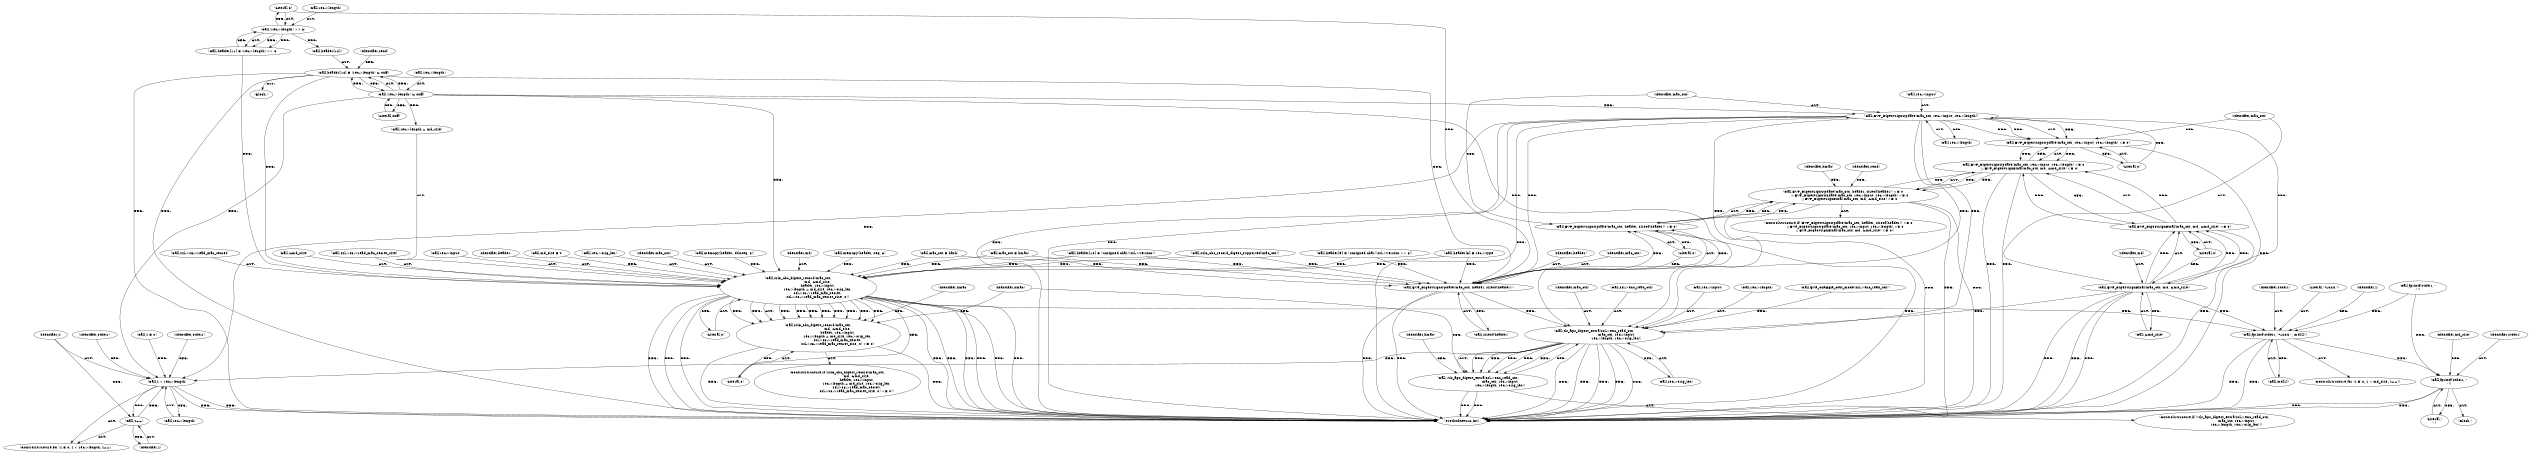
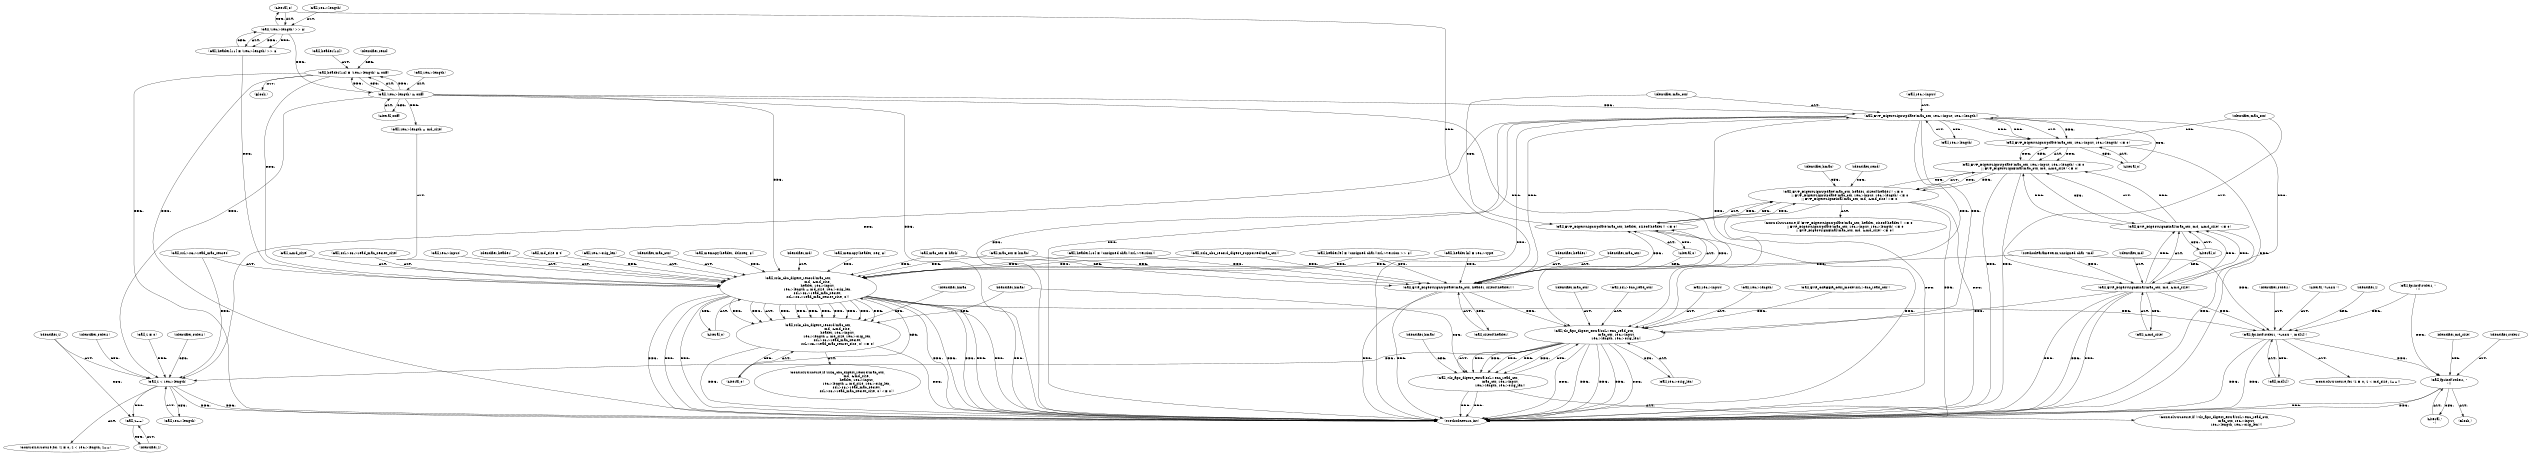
edge "(Call,(rec->length) >> 8)" -> "(Call,header[12])": now "(Call,(rec->length) >> 8)" -> "(Call,(rec->length) & 0xff)"
edge "(Call,header[12] = (rec->length) & 0xff)" -> "(Call,EVP_DigestSignUpdate(mac_ctx, header, sizeof(header)))": removed, label "DDG:"
edge "(Literal,0xff)" -> "(Call,(rec->length) & 0xff)": label "CFG: " -> "AST: "
edge "(Call,(rec->length) & 0xff)" -> "(MethodReturn,int)": added, label "DDG:"
node "(MethodParameterIn,unsigned char *md)": added
edge "(Call,mac_ctx = hash)" -> "(Call,EVP_DigestSignUpdate(mac_ctx, header, sizeof(header)))": label "DDG: " -> "CFG: "
edge "(Call,header[9] = (unsigned char)(ssl->version >> 8))" -> "(Call,EVP_DigestSignUpdate(mac_ctx, header, sizeof(header)))": label "DDG: " -> "CFG: "
edge "(Call,z++)" -> "(Call,z < rec->length)": now "(Call,ssl->s3->read_mac_secret)" -> "(Call,z < rec->length)"
edge "(Call,z++)" -> "(ControlStructure,for (z = 0; z < rec->length; z++))": removed, label "AST:"
